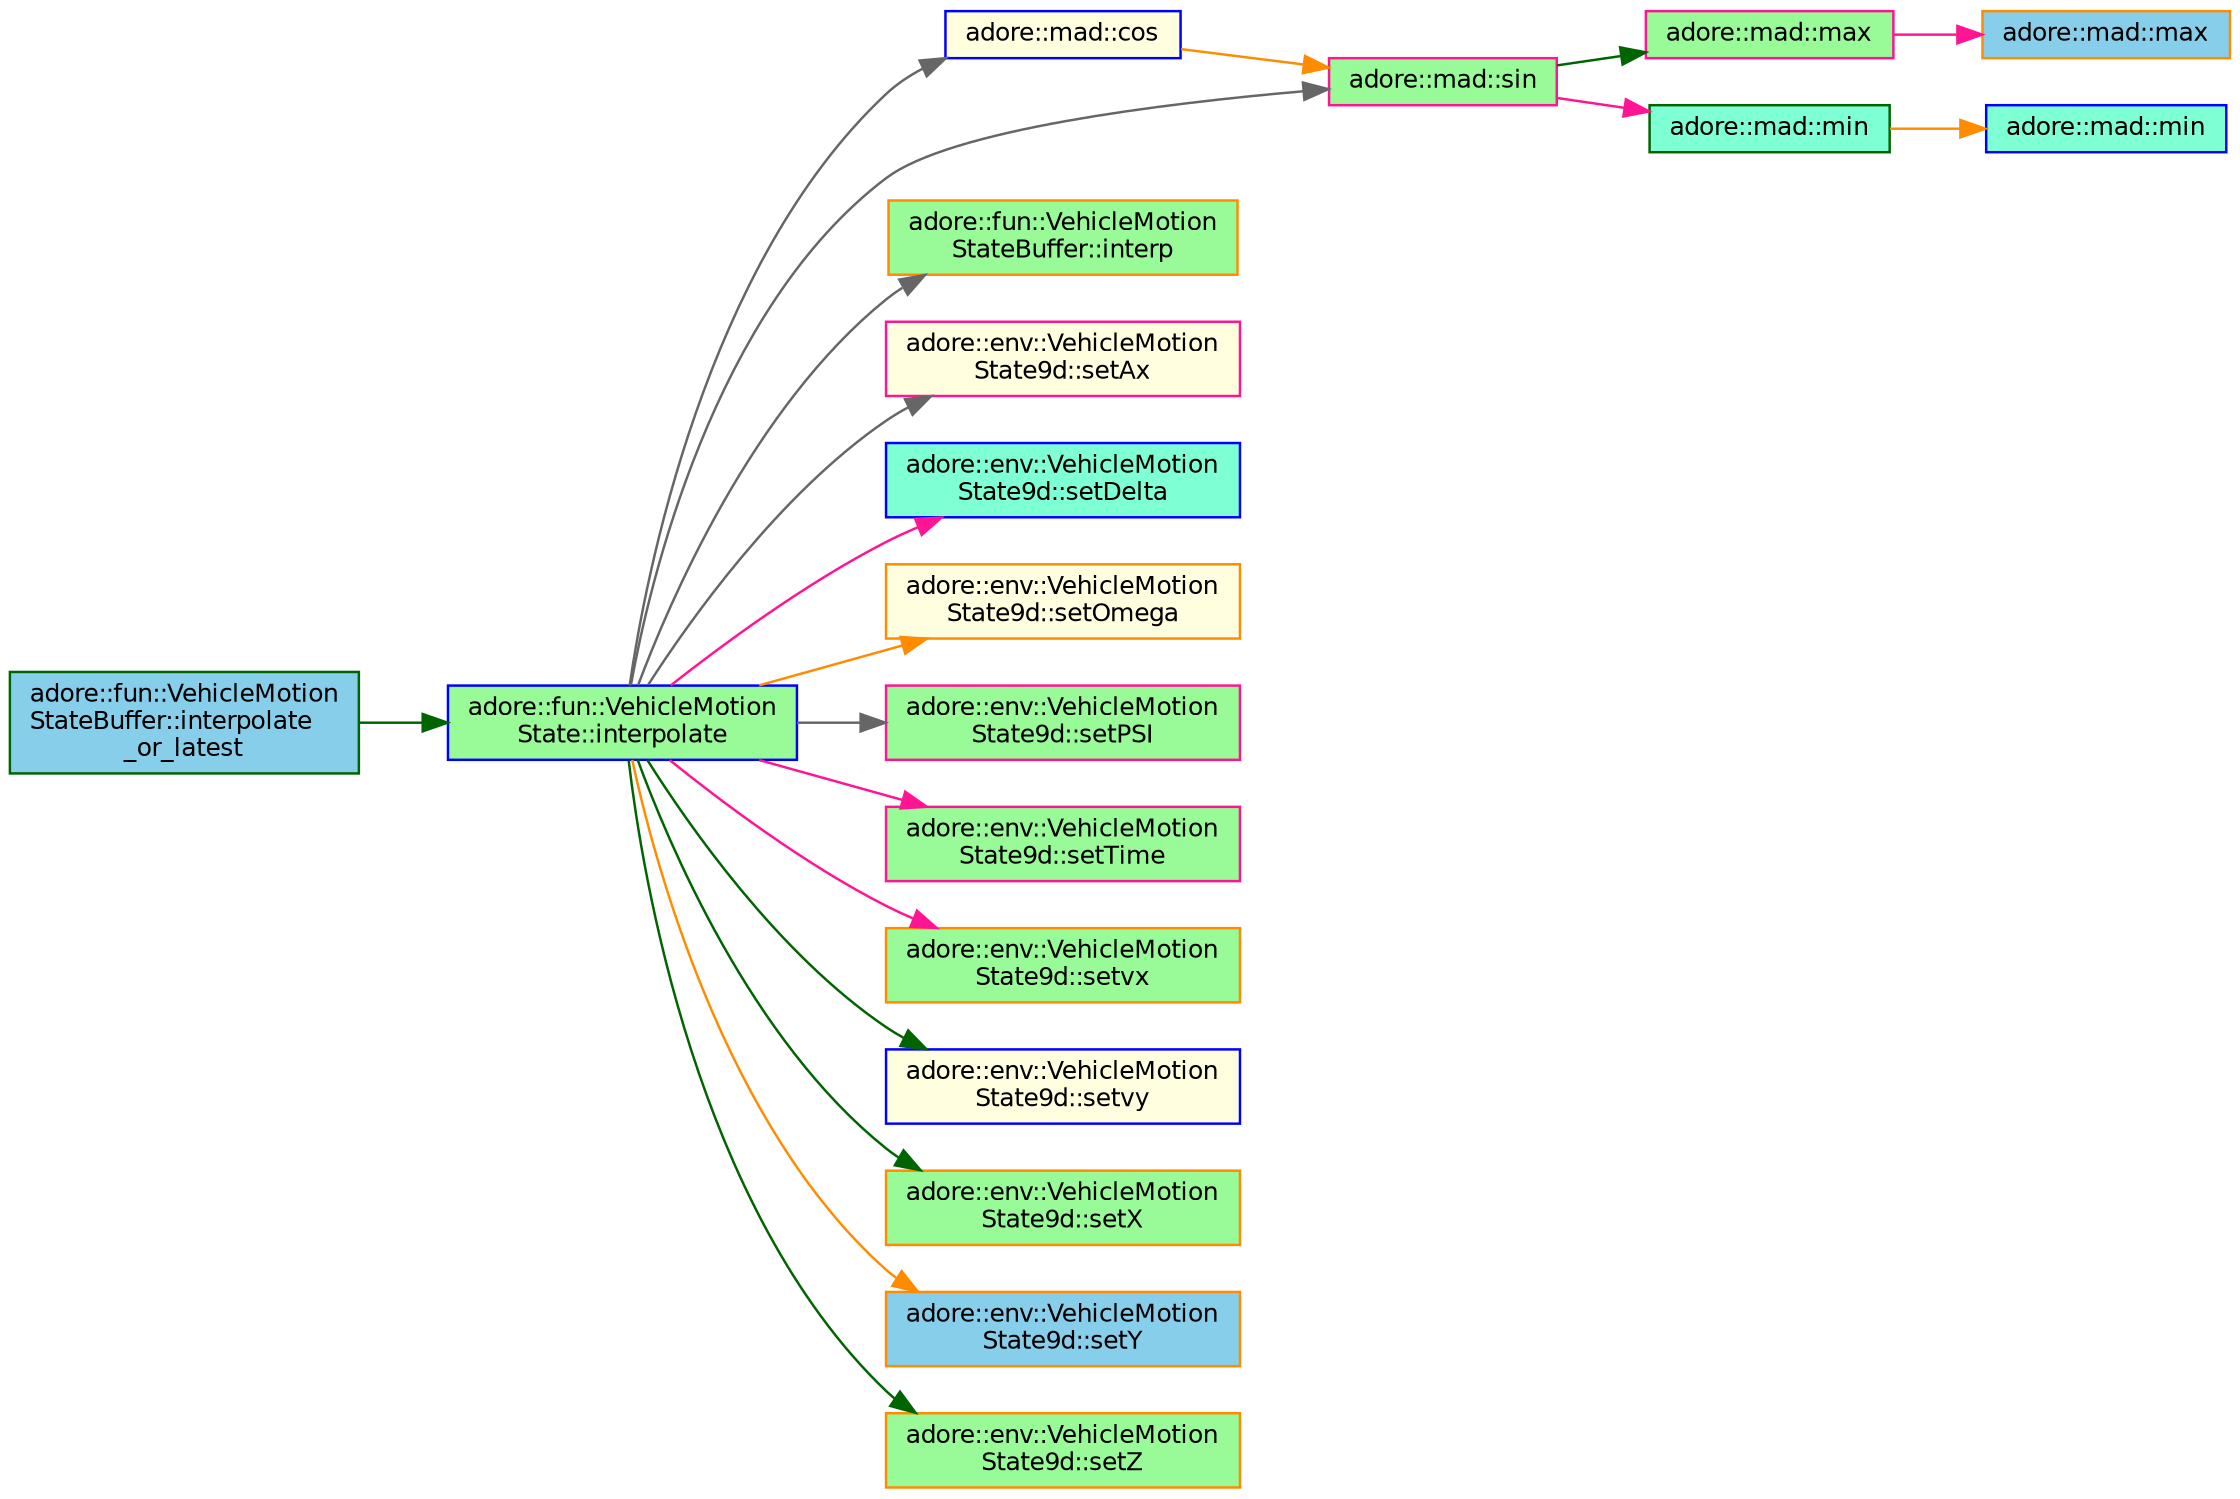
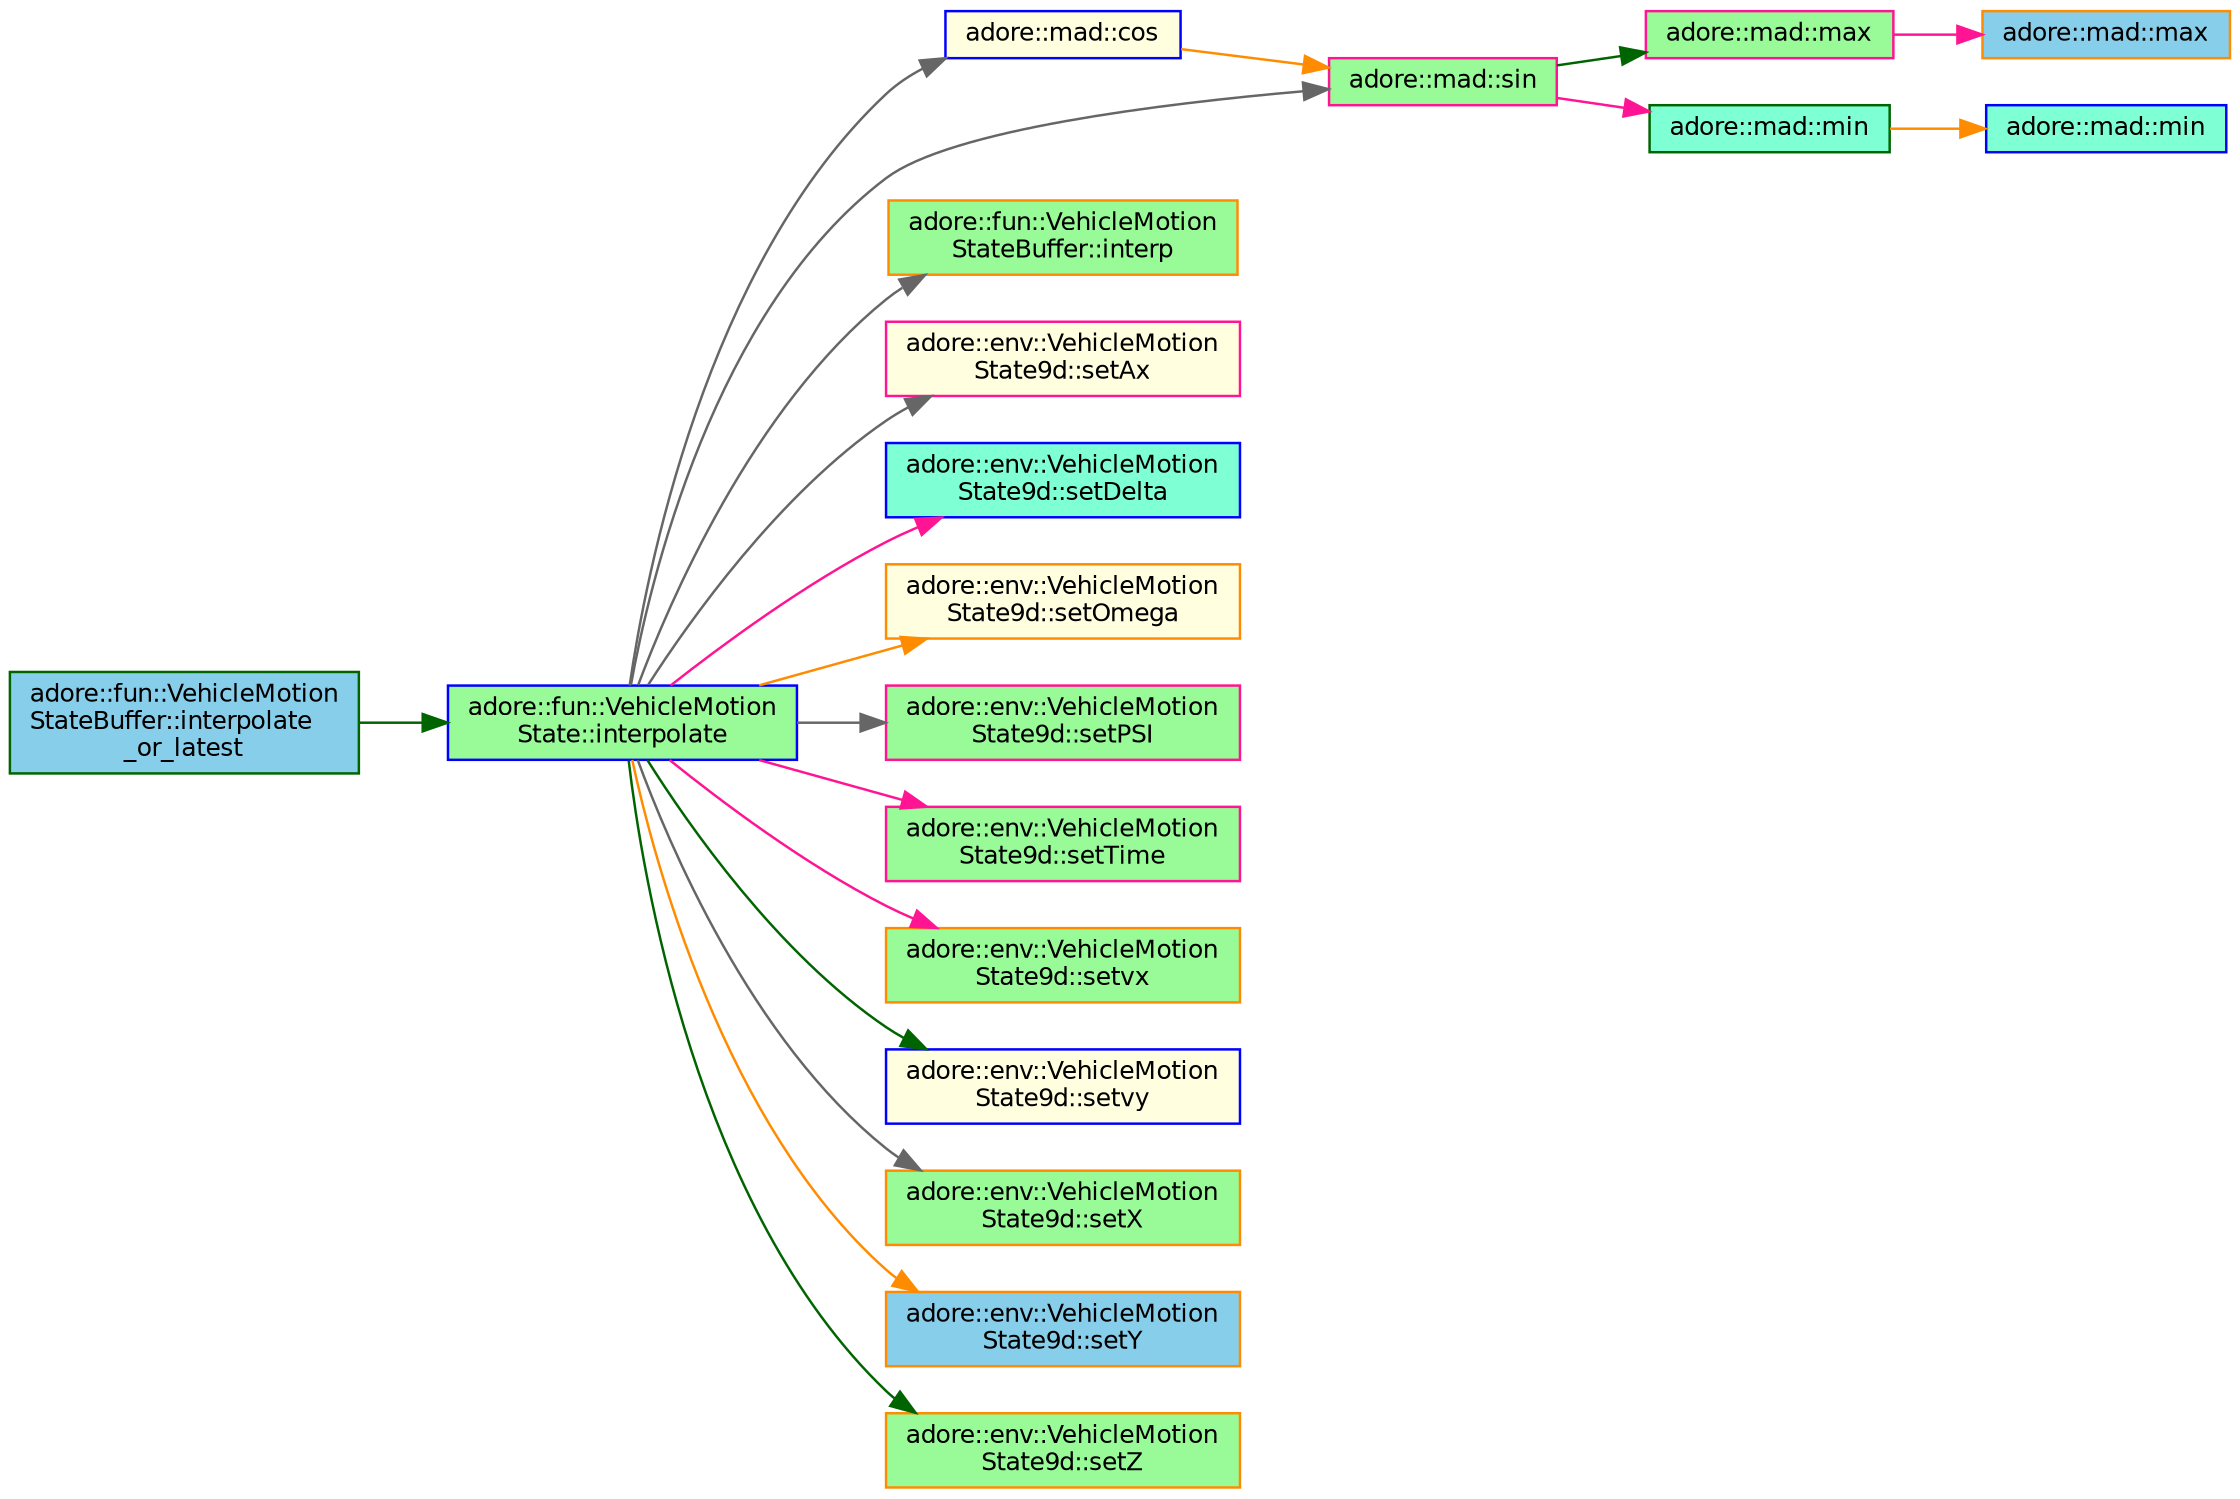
edge "adore::fun::VehicleMotion State::interpolate" -> "adore::env::VehicleMotion State9d::setX": color darkgreen -> gray40
